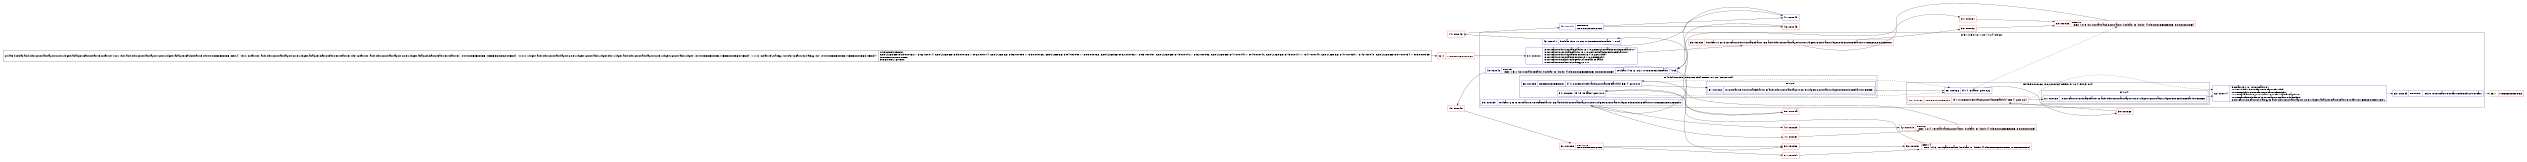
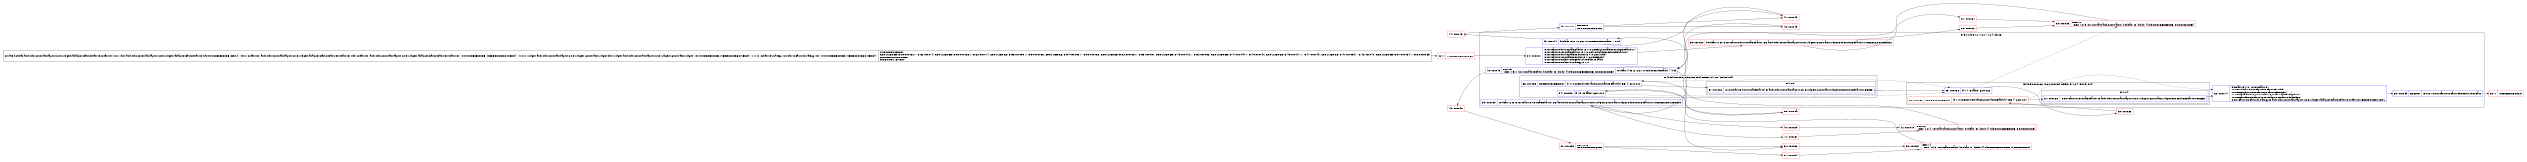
node "47: 0x004b": color blue -> red
node "63: 0x009f": text "RETURN" -> "REGION"
